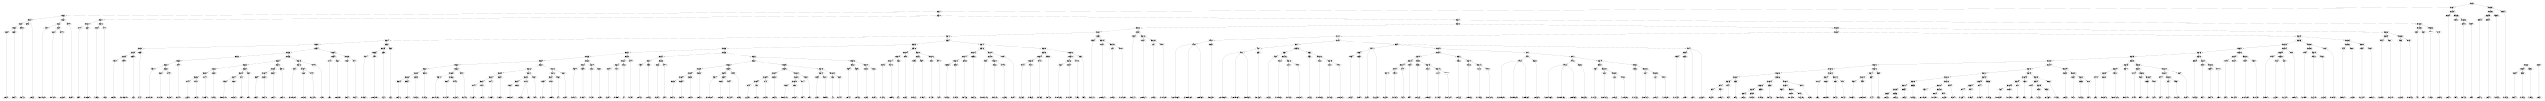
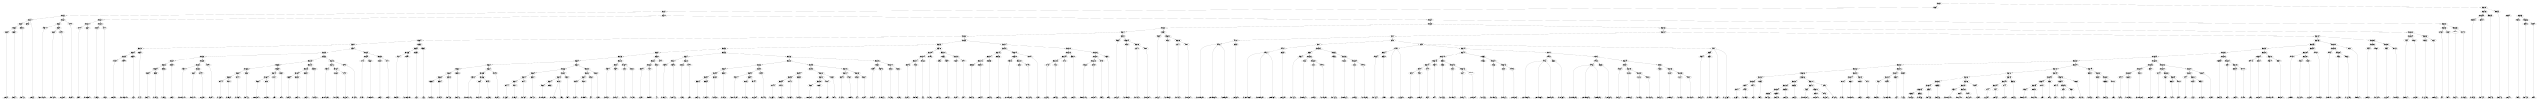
node "L5163(234)": removed
node "L5163(27)": added
node "[F  G  B](4)": removed
